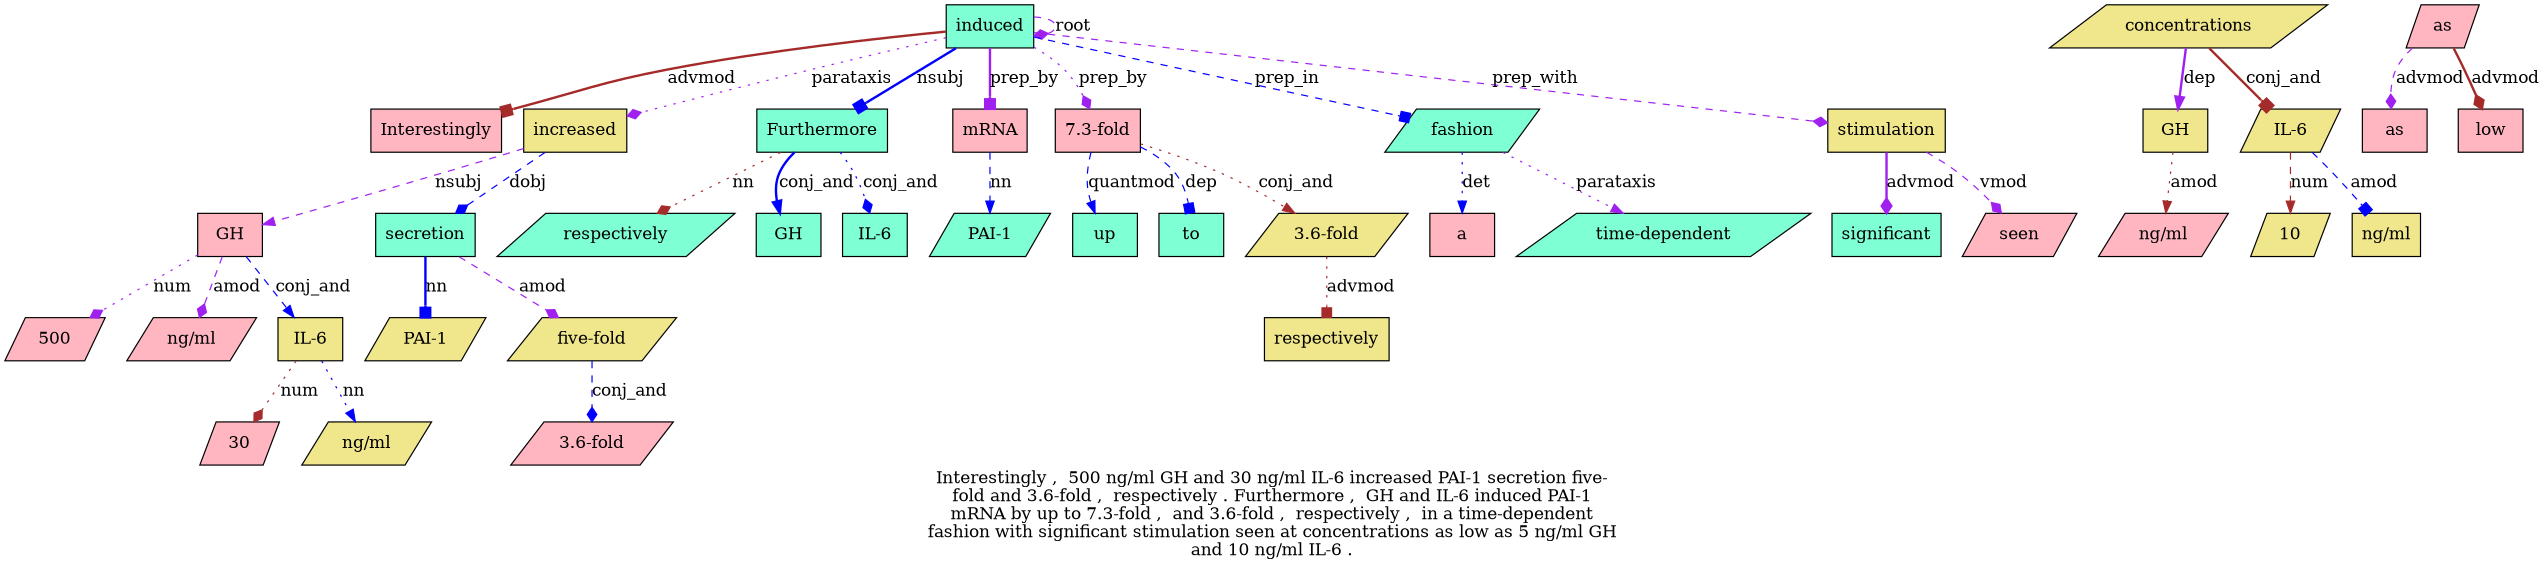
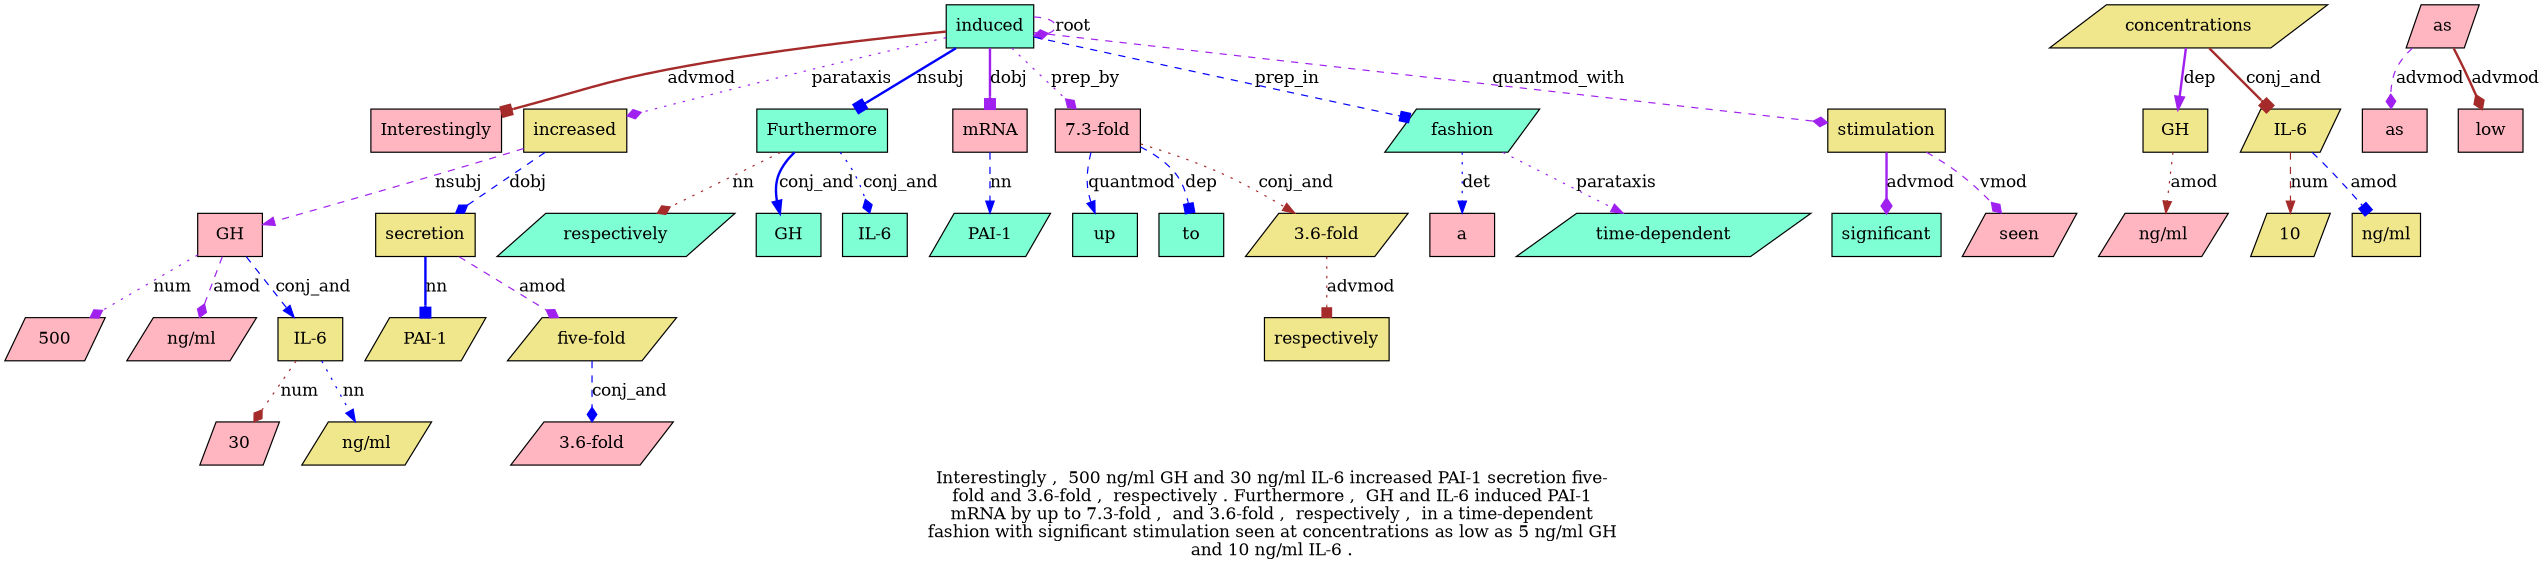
edge "induced" -> "mRNA": label "prep_by" -> "dobj"
edge "induced" -> "stimulation": label "prep_with" -> "quantmod_with"
node "secretion": fillcolor aquamarine -> khaki
